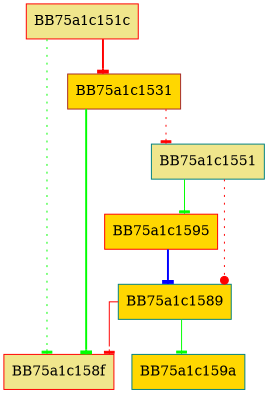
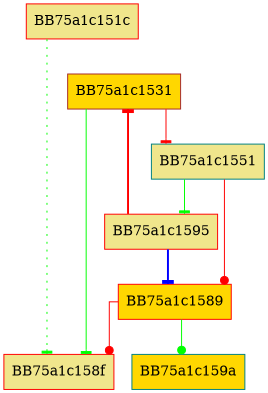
edge "BB75a1c151c" -> "BB75a1c1531": now "BB75a1c1595" -> "BB75a1c1531"
edge "BB75a1c1531" -> "BB75a1c1551": style dotted -> solid
edge "BB75a1c1551" -> "BB75a1c1589": style dotted -> solid
edge "BB75a1c1531" -> "BB75a1c158f": style bold -> solid
node "BB75a1c1595": fillcolor gold -> khaki
node "BB75a1c1589": color teal -> red
edge "BB75a1c1589" -> "BB75a1c158f": arrowhead tee -> dot
edge "BB75a1c1589" -> "BB75a1c159a": arrowhead tee -> dot
